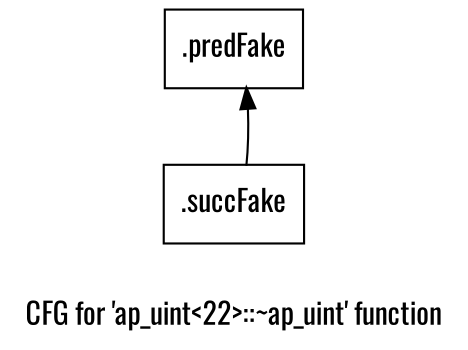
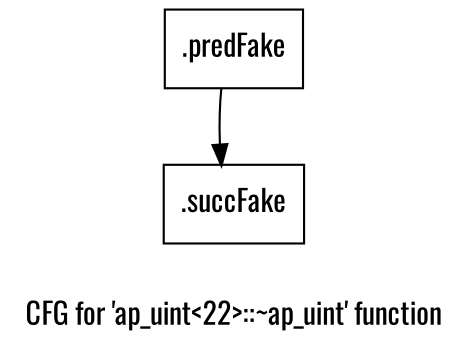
edge ".succFake" -> ".predFake": reversed
